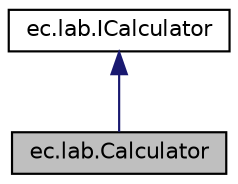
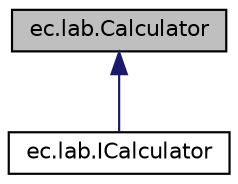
edge "ec.lab.Calculator" -> "ec.lab.ICalculator": reversed
